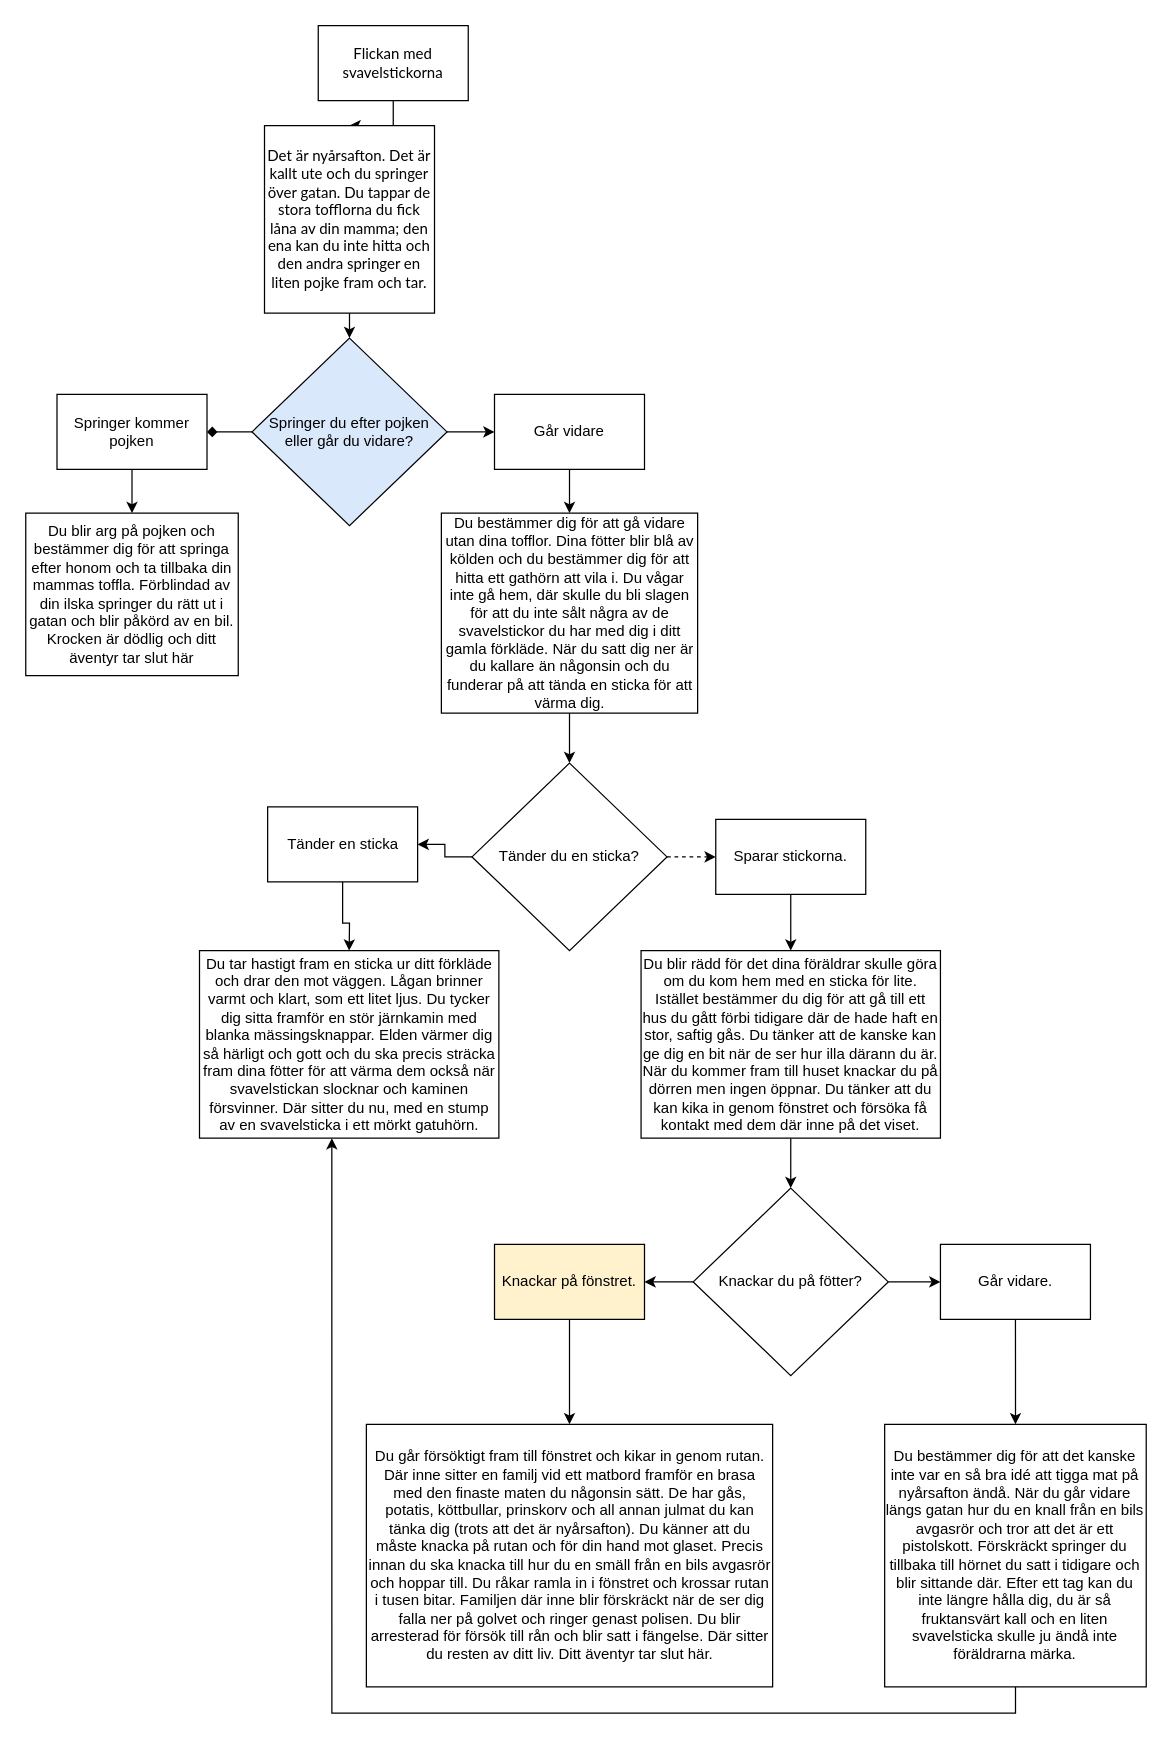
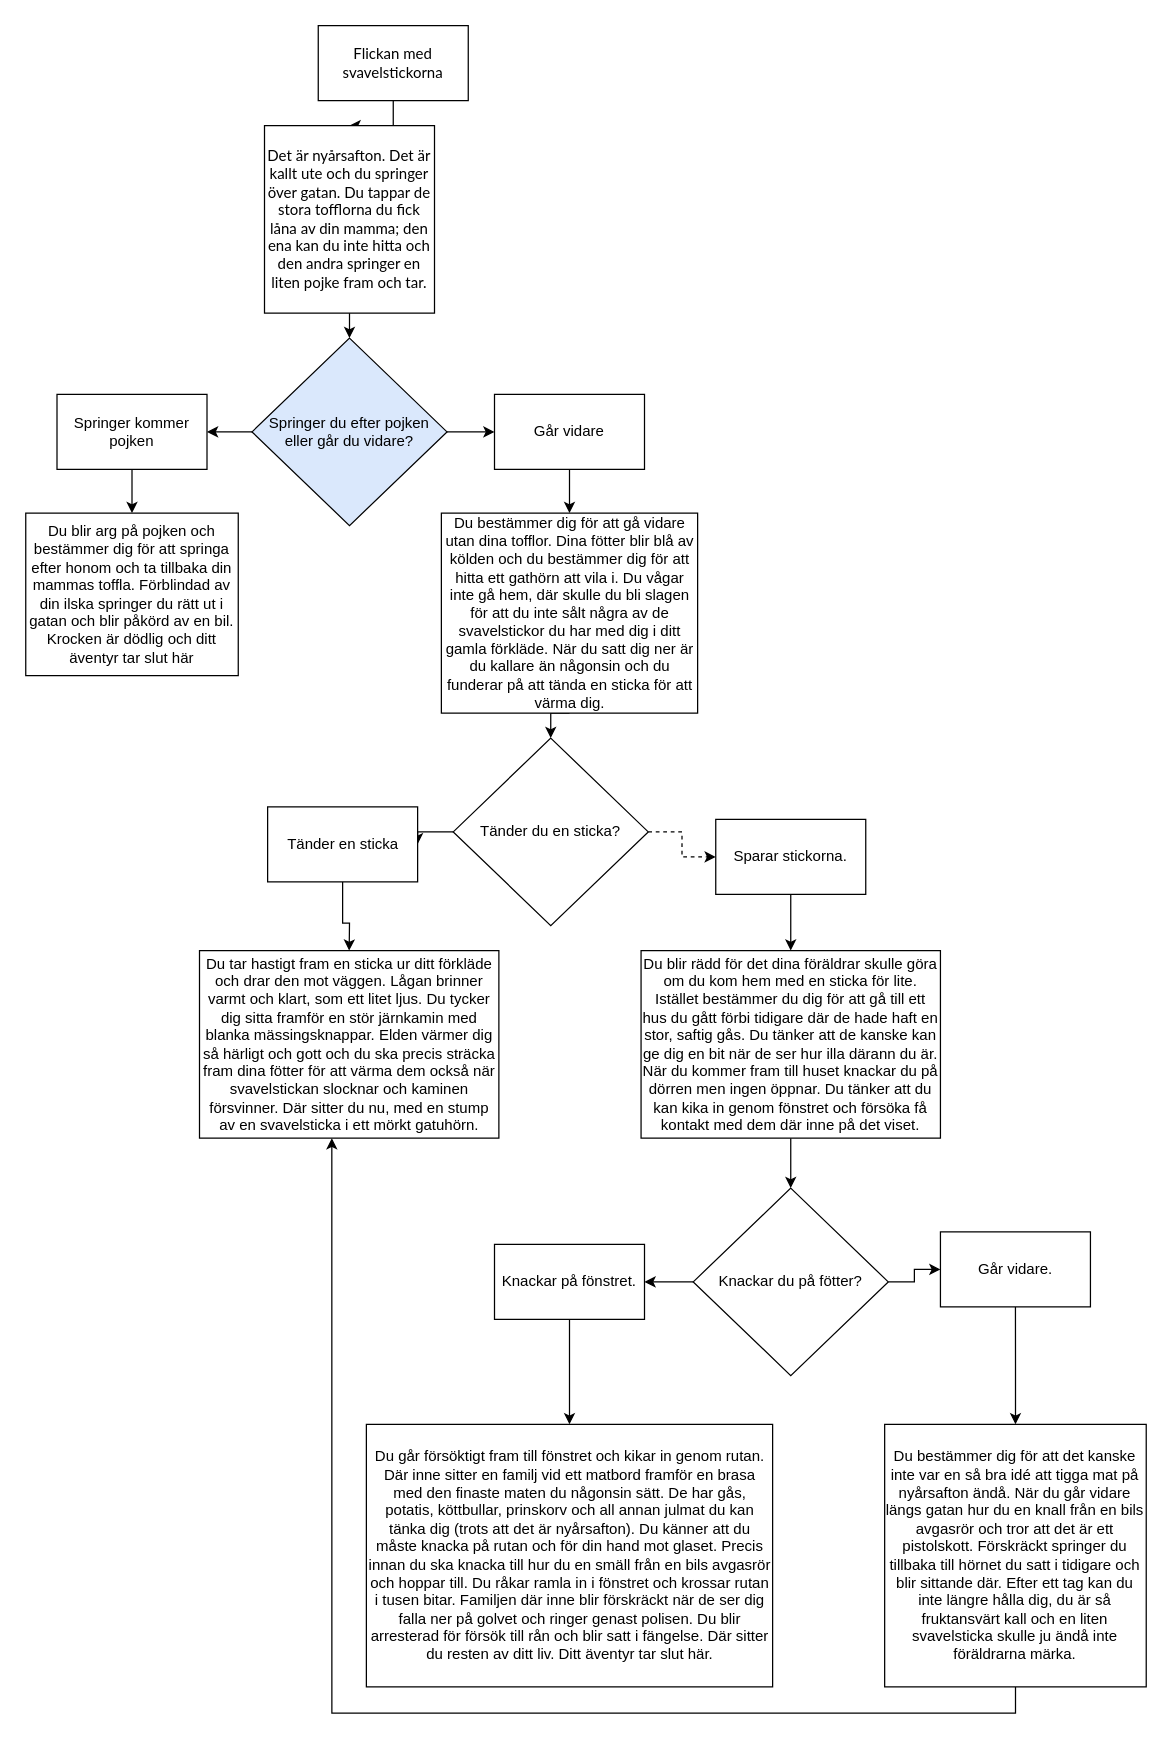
edge "Springer du efter pojken eller går du vidare?" -> "Springer kommer pojken": arrowhead diamond -> classic
node "Tänder du en sticka?": moved (569, 857) -> (551, 832)
node "Knackar på fönstret.": fillcolor #fff2cc -> #ffffff
node "Går vidare.": moved (1015, 1282) -> (1015, 1269)
